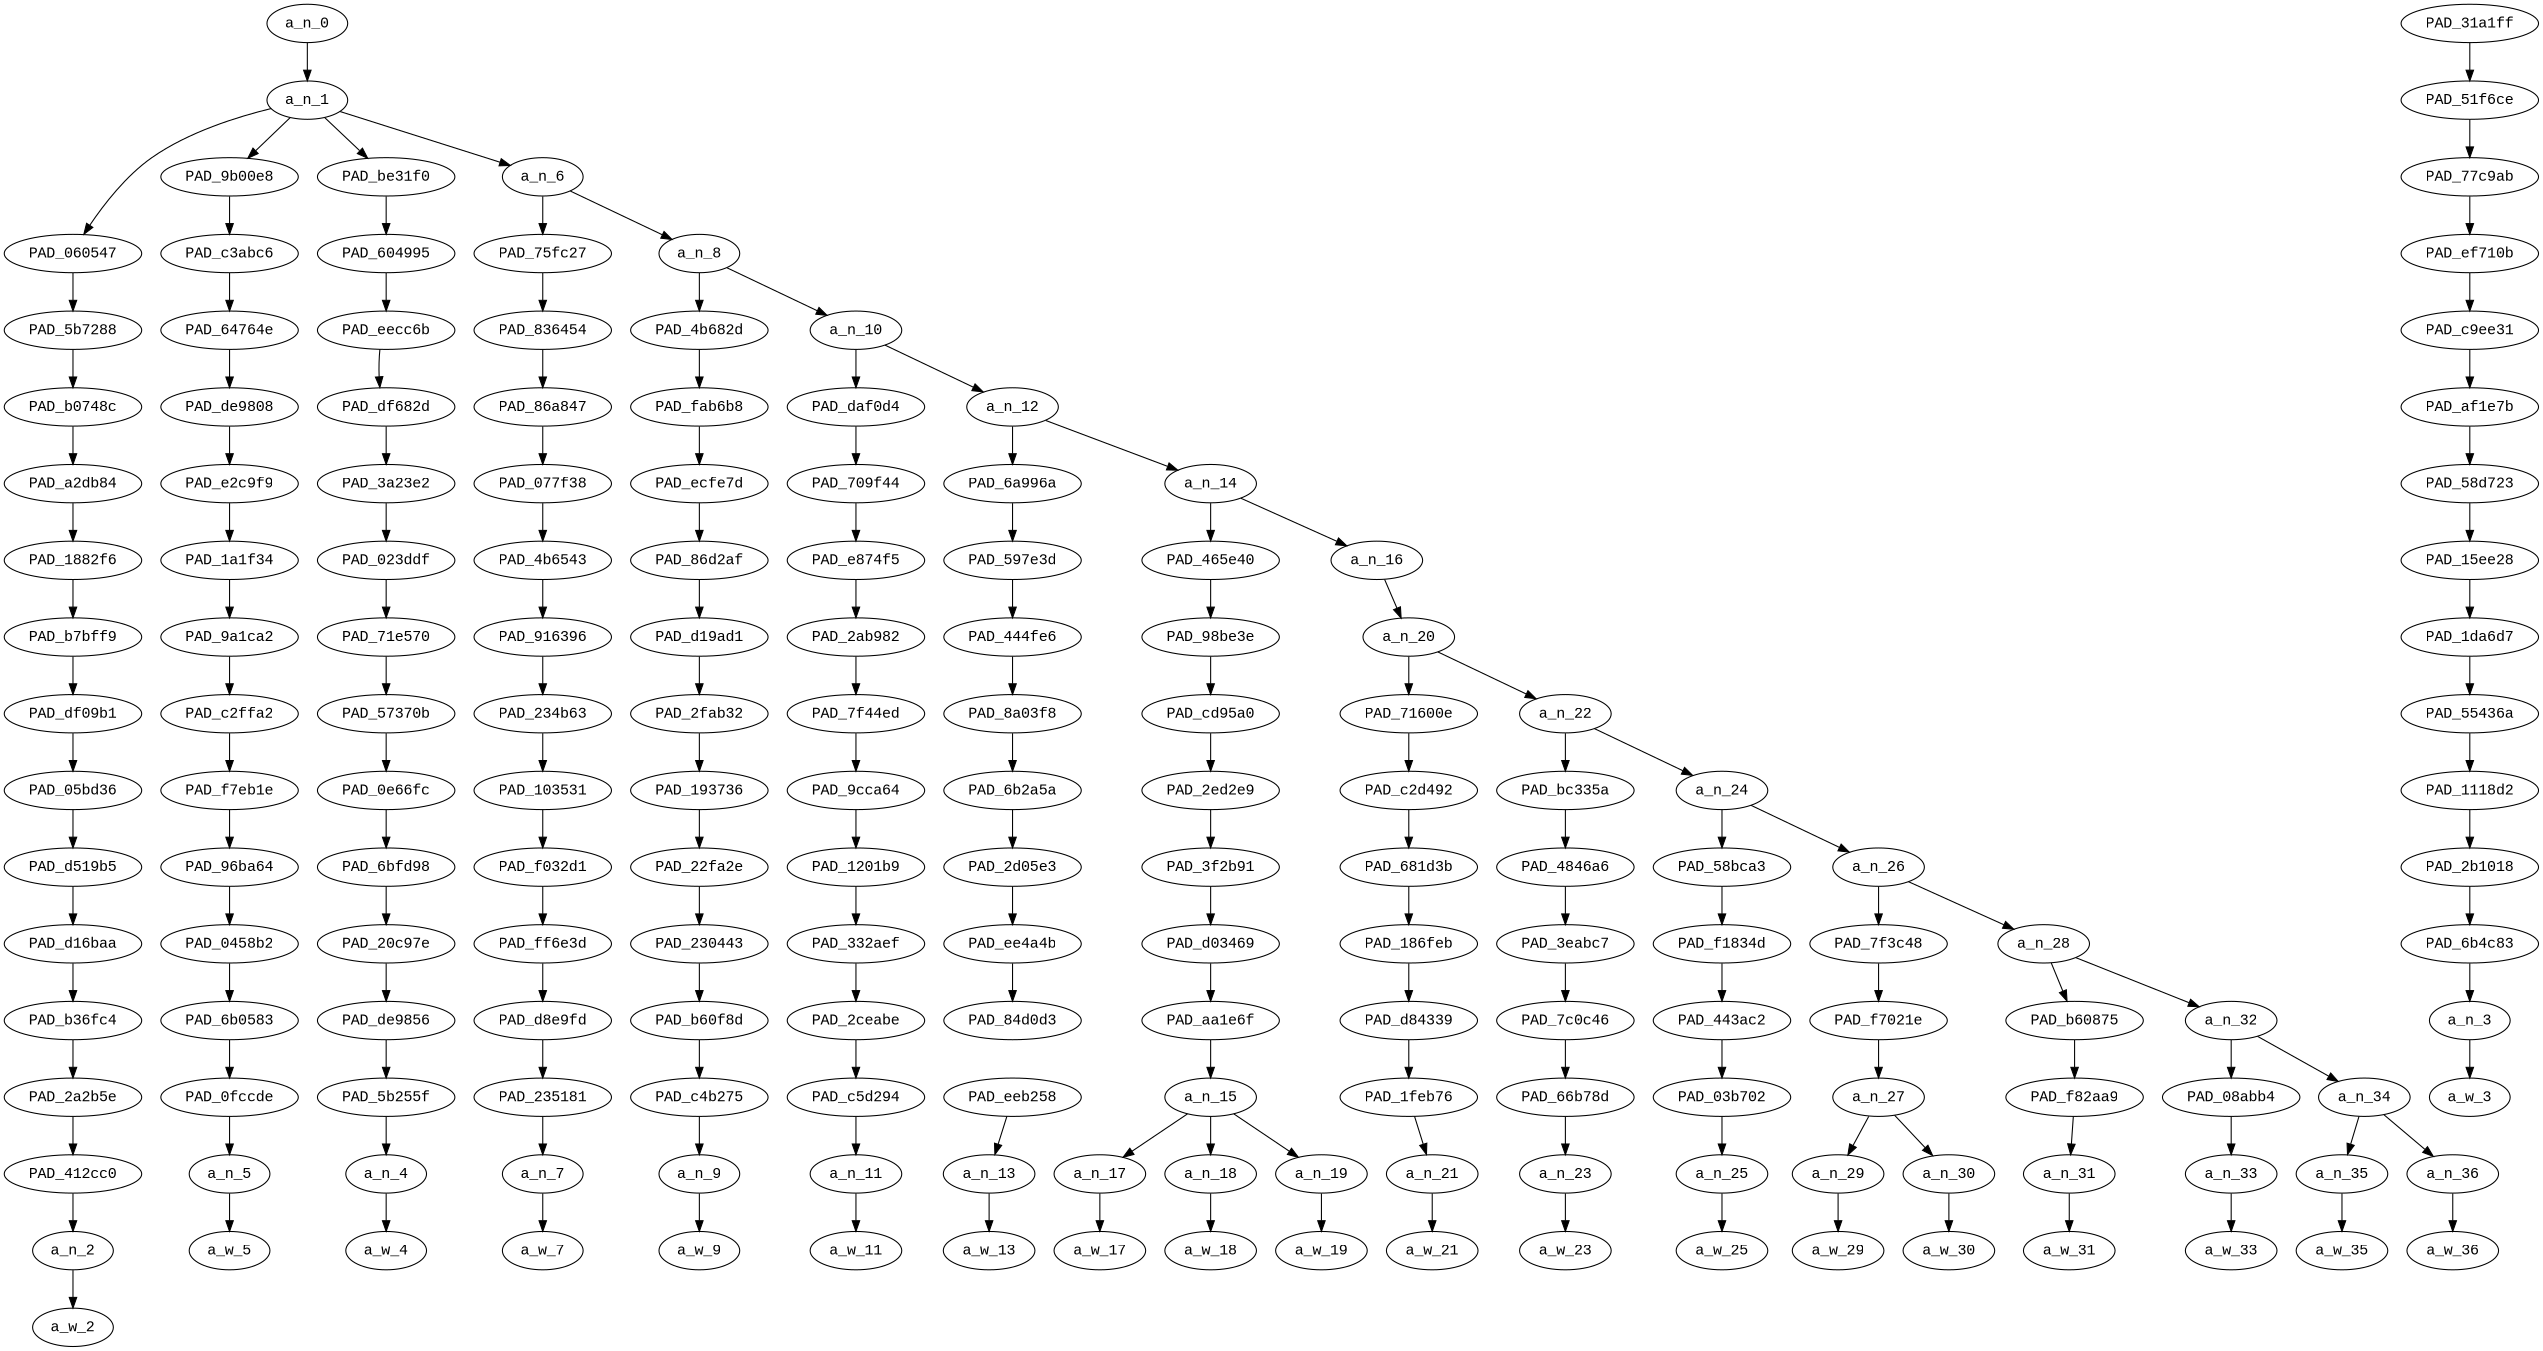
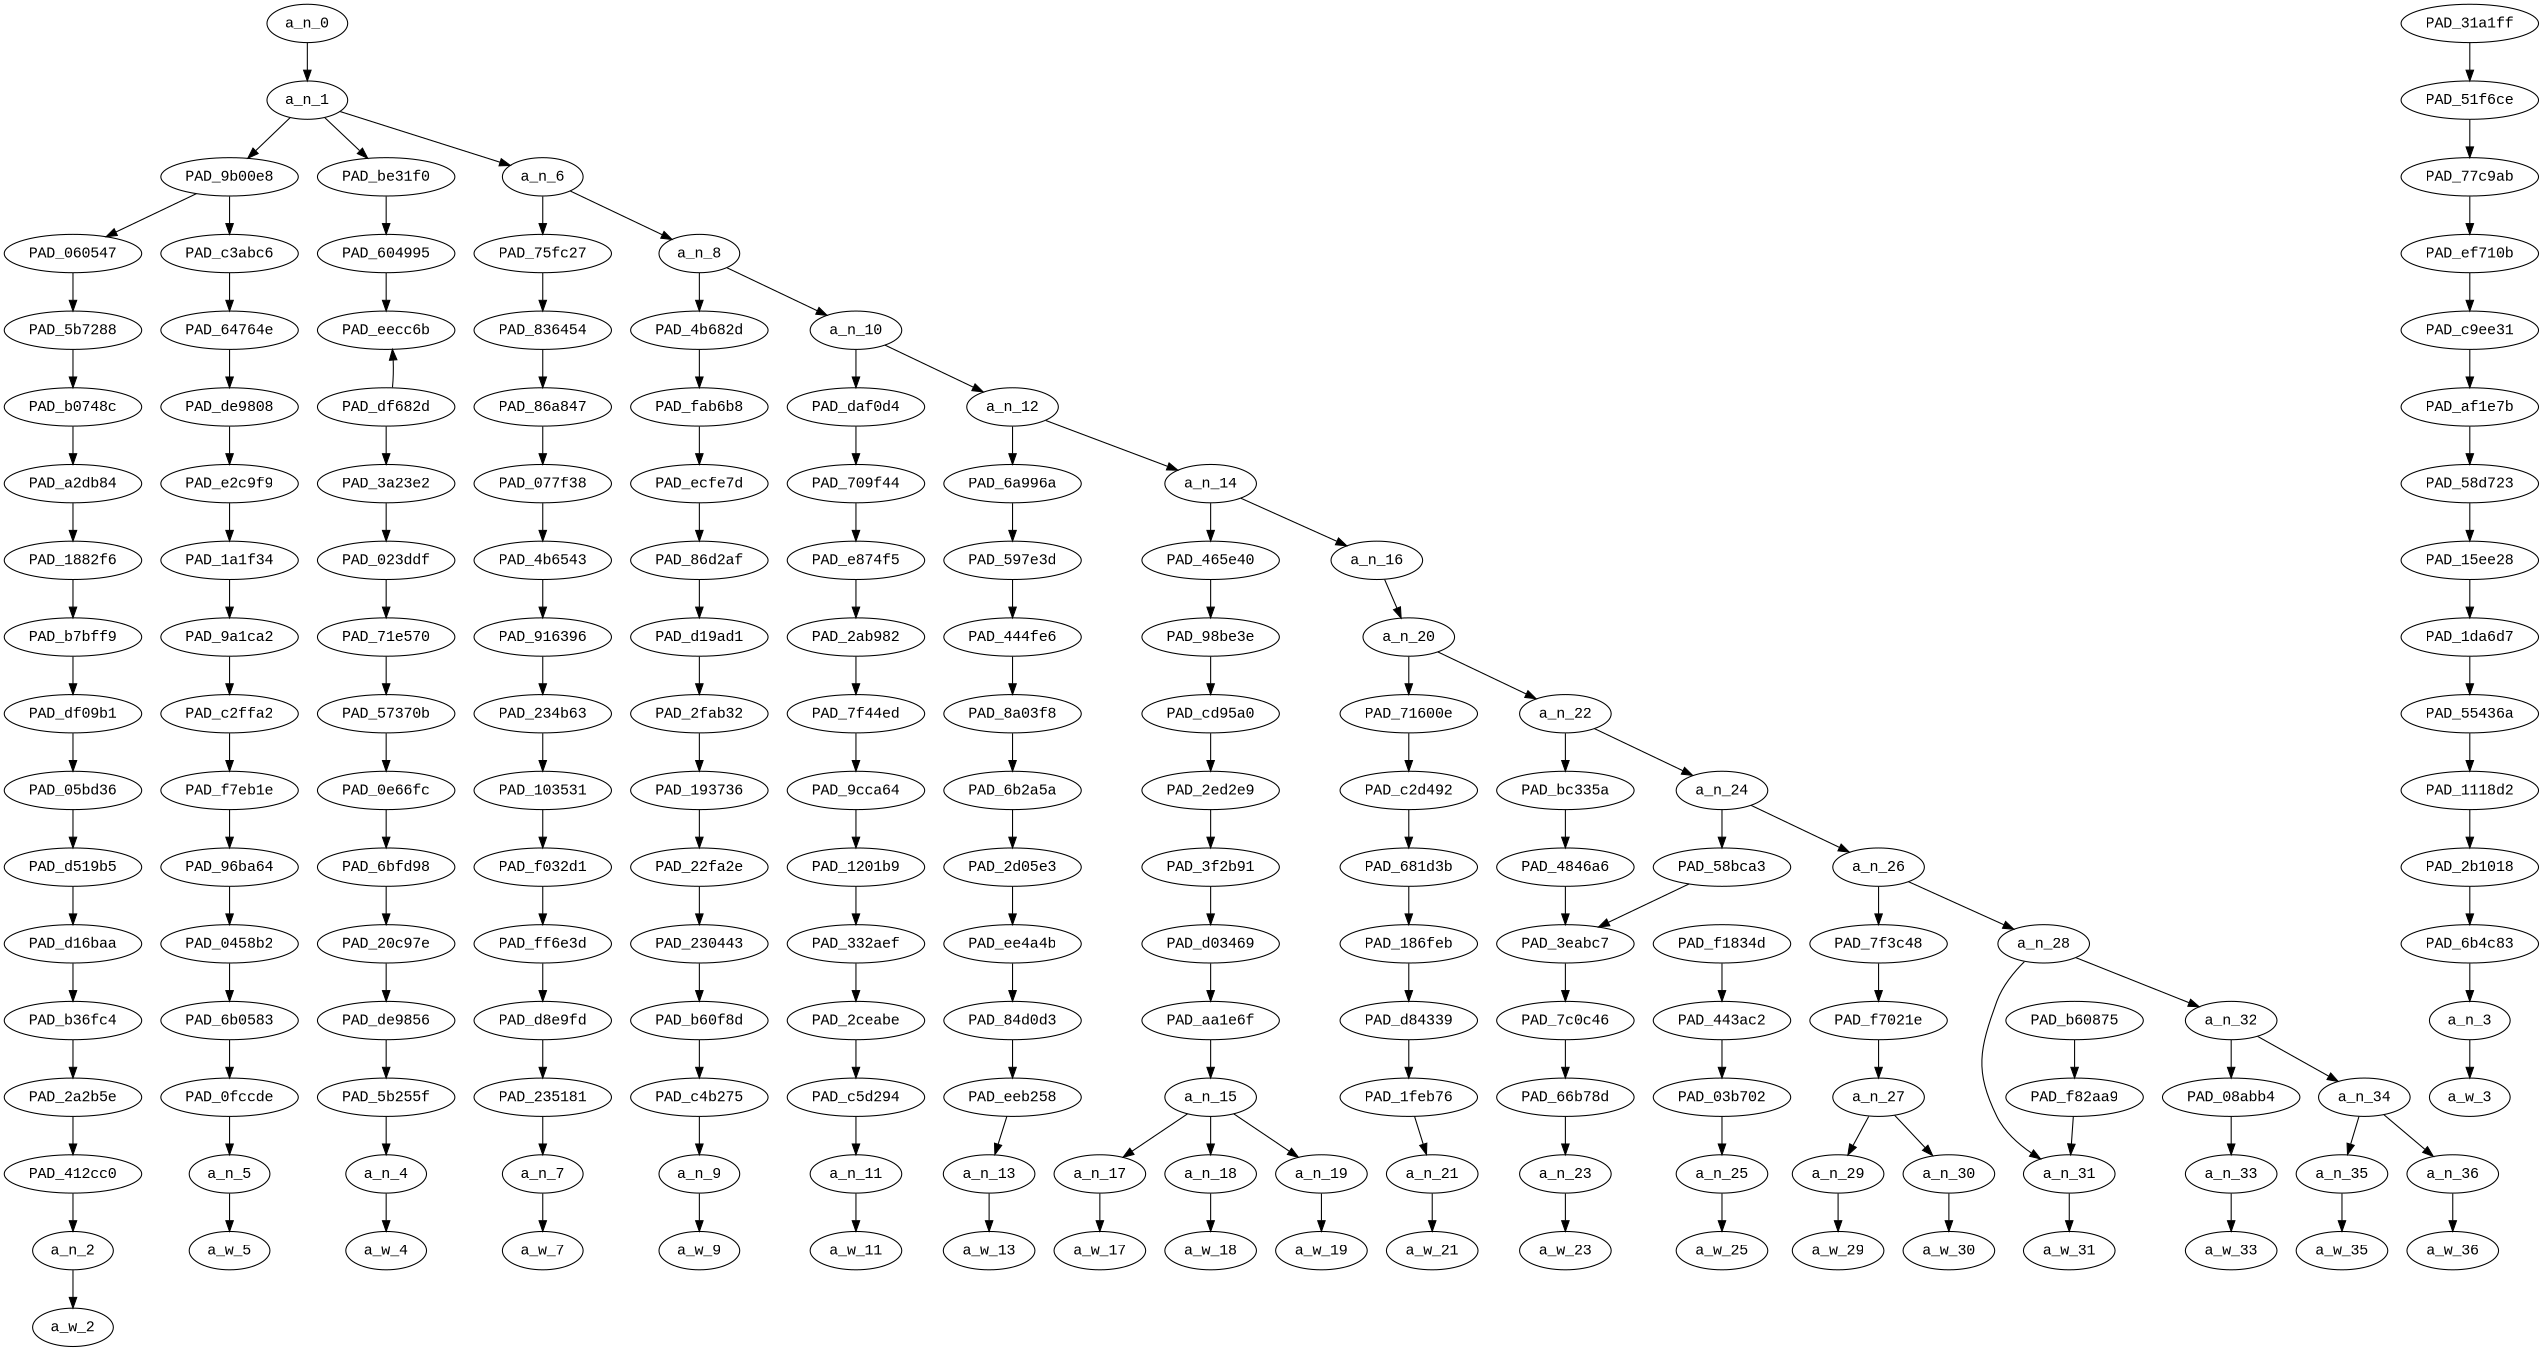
edge "a_n_1" -> "PAD_060547": now "PAD_9b00e8" -> "PAD_060547"
edge "PAD_eecc6b" -> "PAD_df682d": reversed
edge "PAD_58bca3" -> "PAD_f1834d": now "PAD_58bca3" -> "PAD_3eabc7"
edge "a_n_28" -> "PAD_b60875": now "a_n_28" -> "a_n_31"
edge "PAD_84d0d3" -> "PAD_eeb258": added
